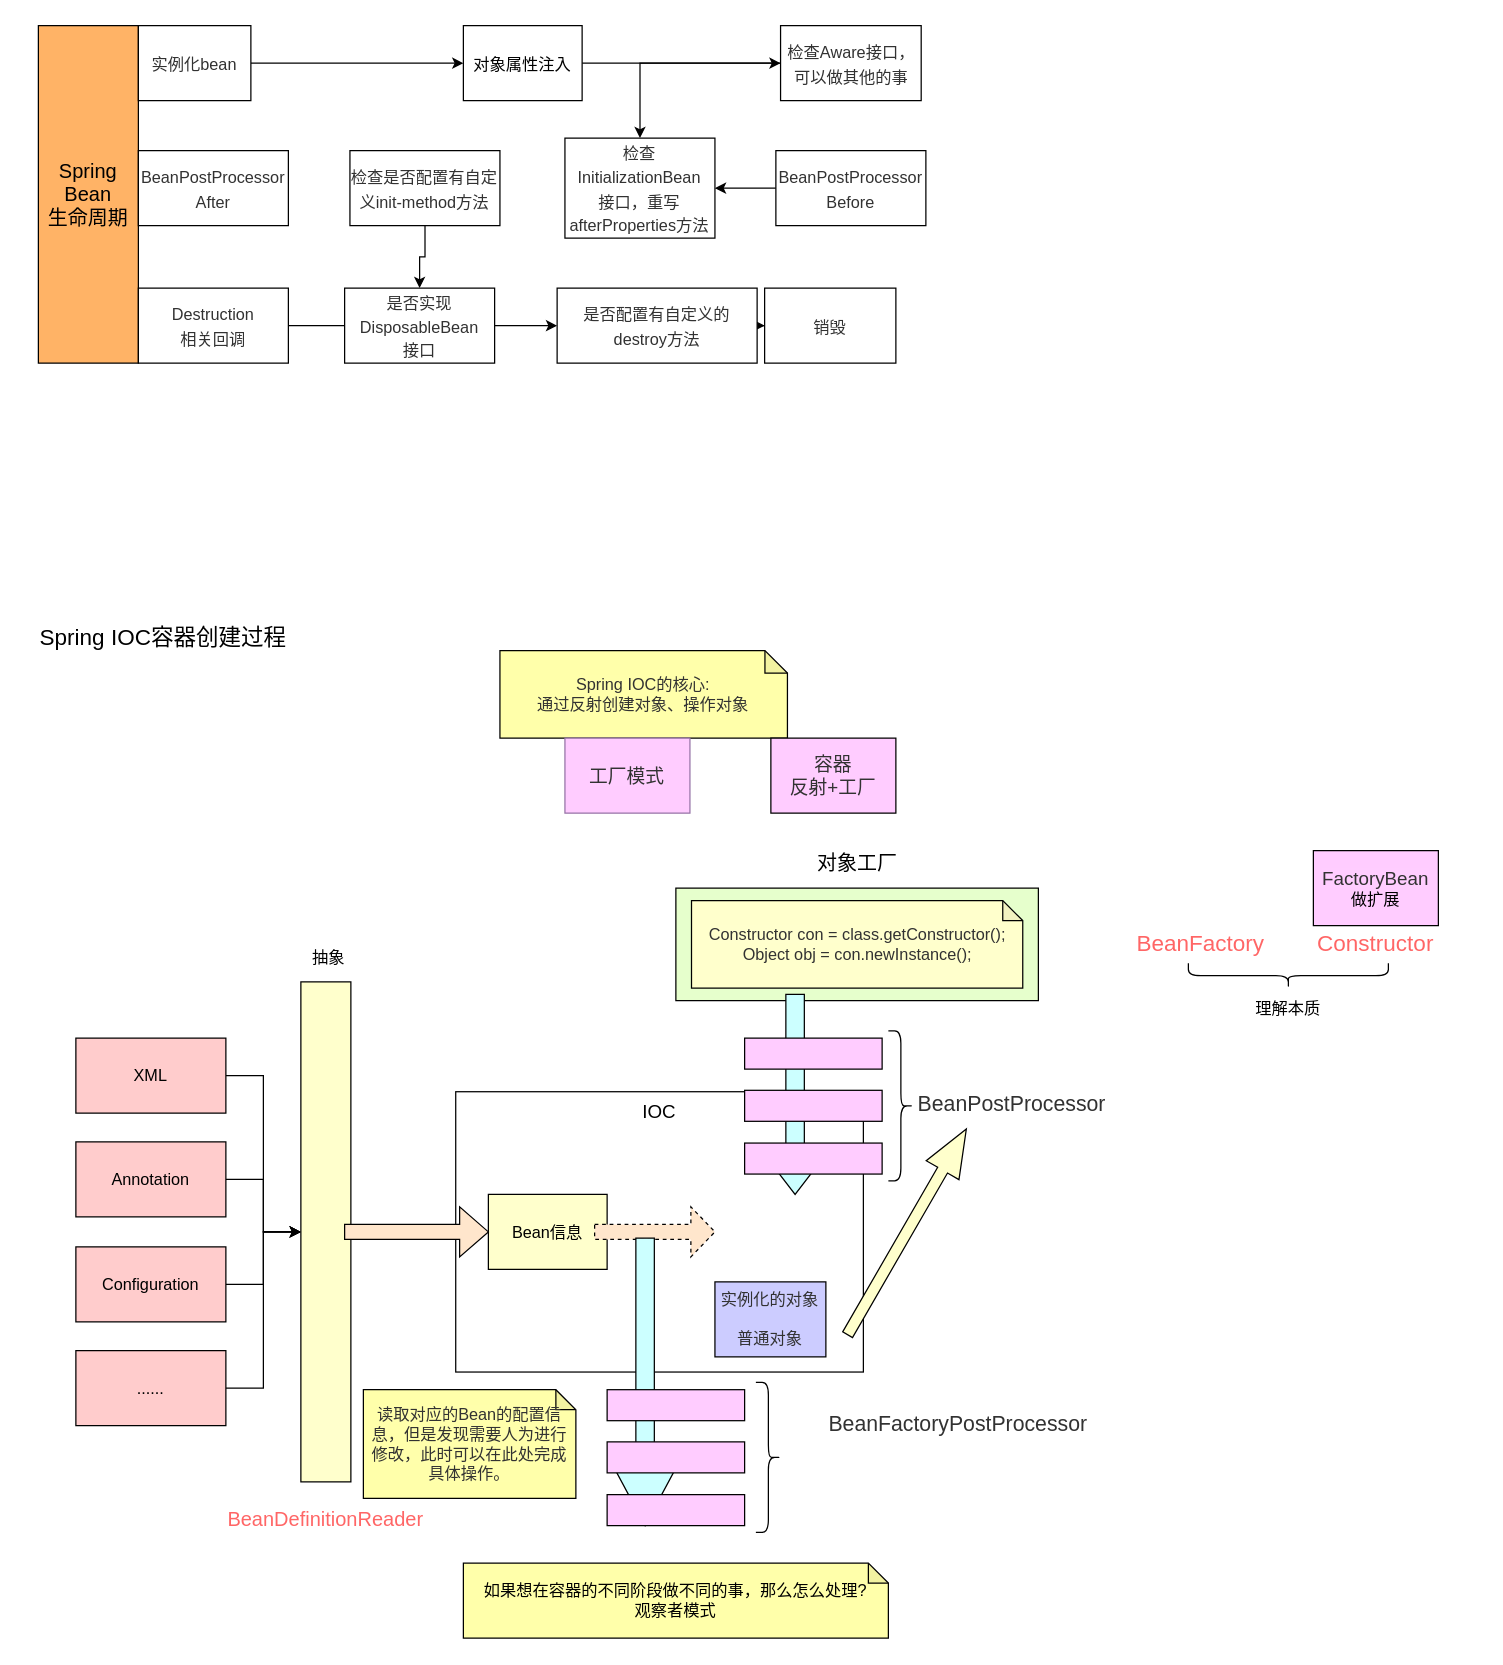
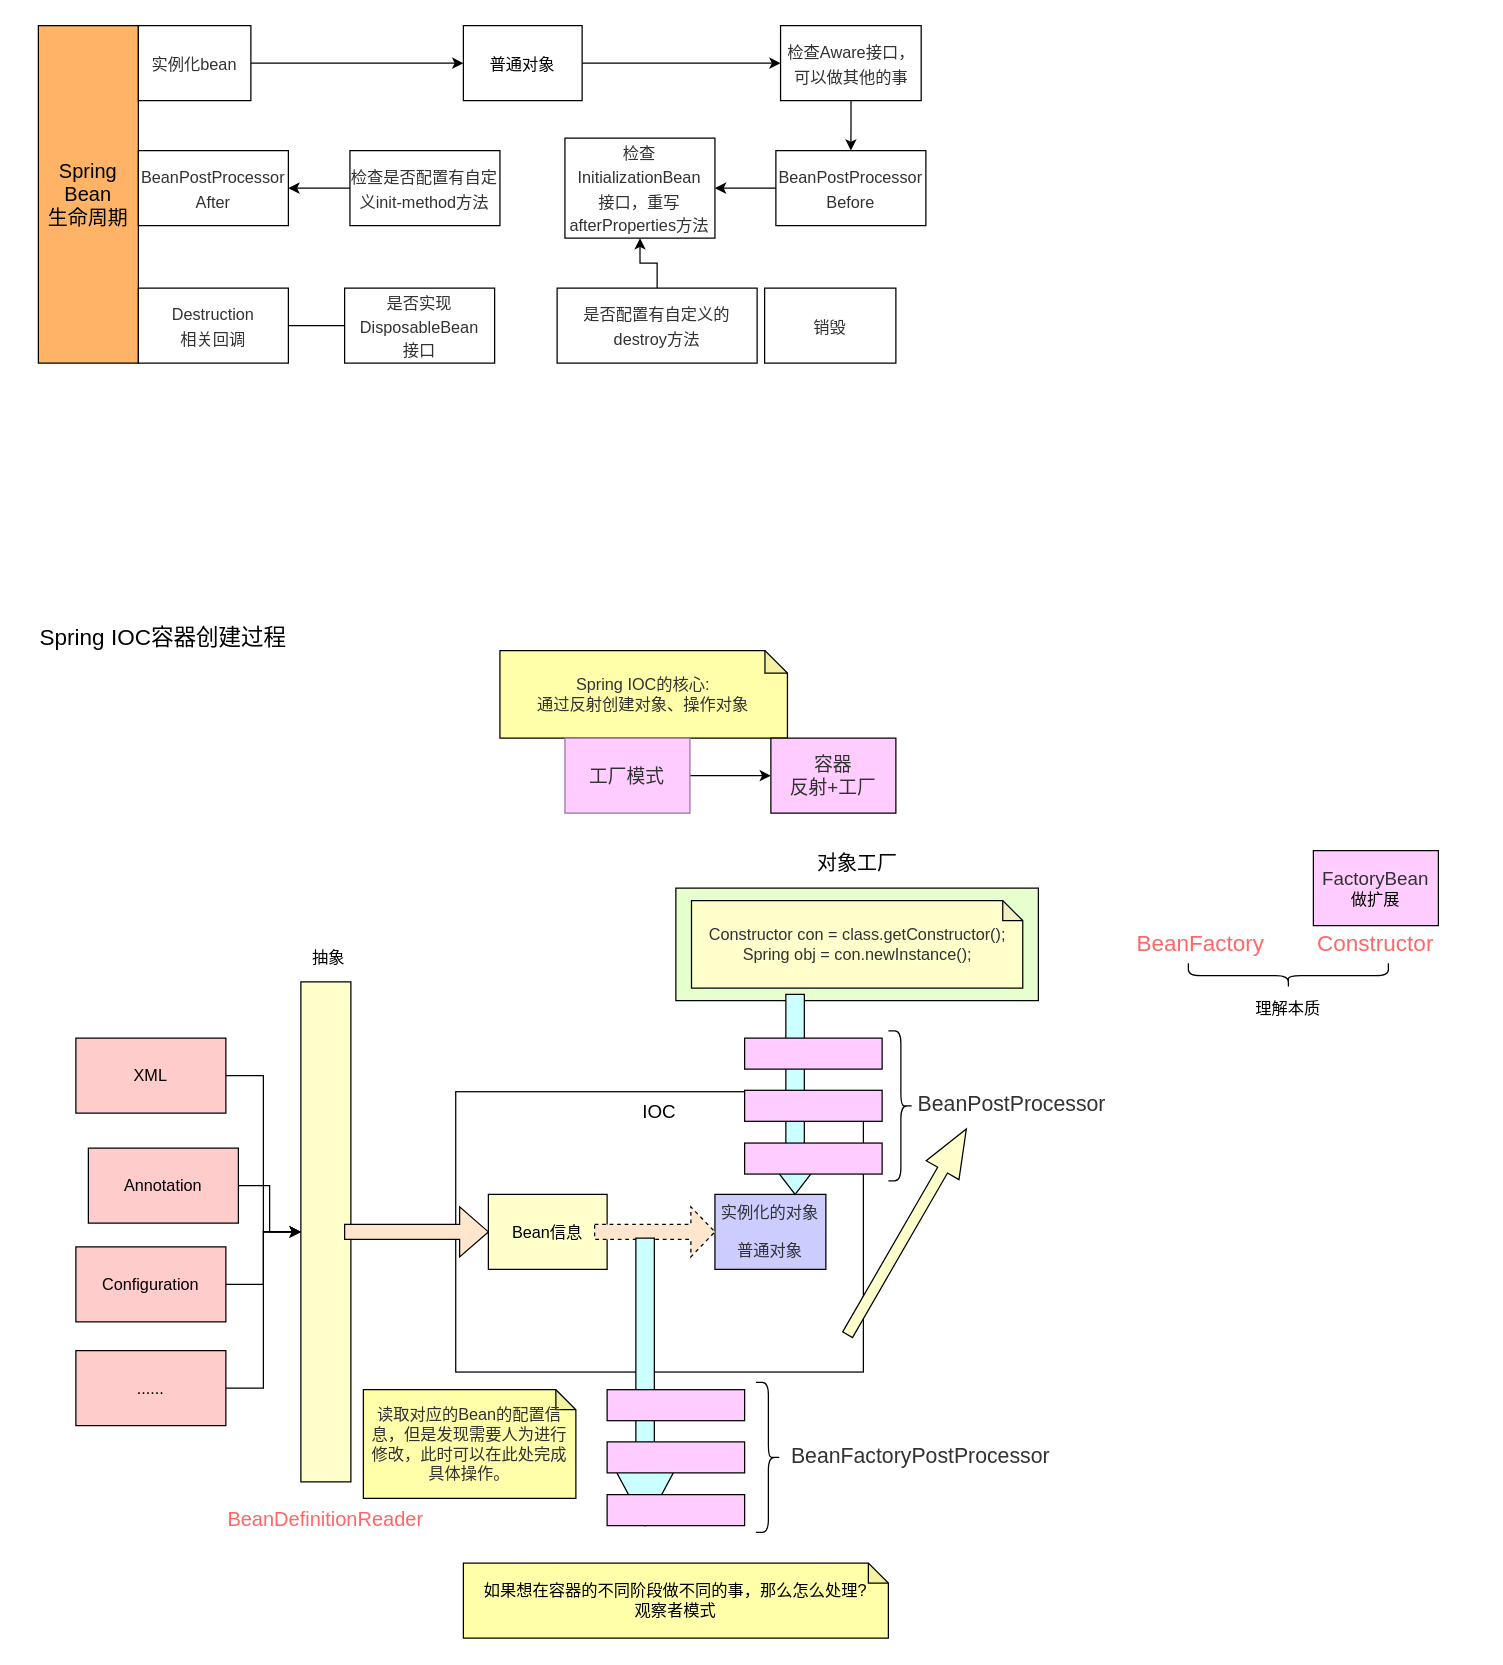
node "对象属性注入": label "对象属性注入" -> "普通对象"
edge "检查Aware接口，可以做其他的事" -> "检查InitializationBean 接口，重写afterProperties方法": now "检查Aware接口，可以做其他的事" -> "BeanPostProcessor Before"
edge "检查是否配置有自定义init-method方法" -> "是否实现DisposableBean 接口": now "检查是否配置有自定义init-method方法" -> "BeanPostProcessor After"
edge "是否实现DisposableBean 接口" -> "是否配置有自定义的destroy方法": removed
edge "是否配置有自定义的destroy方法" -> "销毁": now "是否配置有自定义的destroy方法" -> "检查InitializationBean 接口，重写afterProperties方法"
edge "工厂模式" -> "容器 反射+工厂": added
node "Constructor con = class.getConstructor(); Object obj = con.newInstance();": label "Constructor con = class.getConstructor(); Object obj = con.newInstance();" -> "Constructor con = class.getConstructor(); Spring obj = con.newInstance();"
node "Annotation": moved (151, 1179) -> (163, 1186)
node "实例化的对象 普通对象": moved (770, 1319) -> (770, 1232)
node "BeanFactoryPostProcessor": moved (958, 1426) -> (921, 1457)
